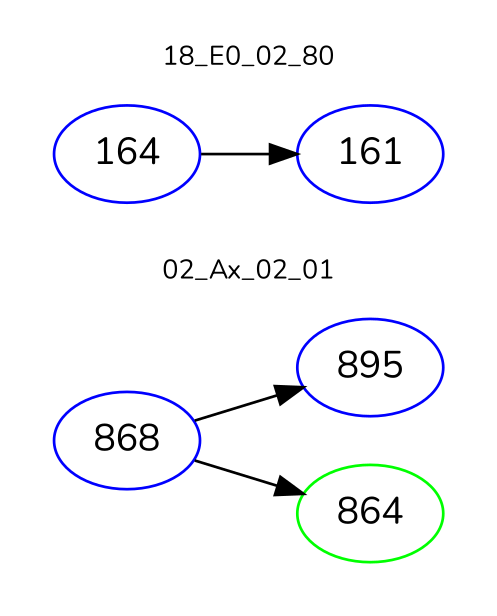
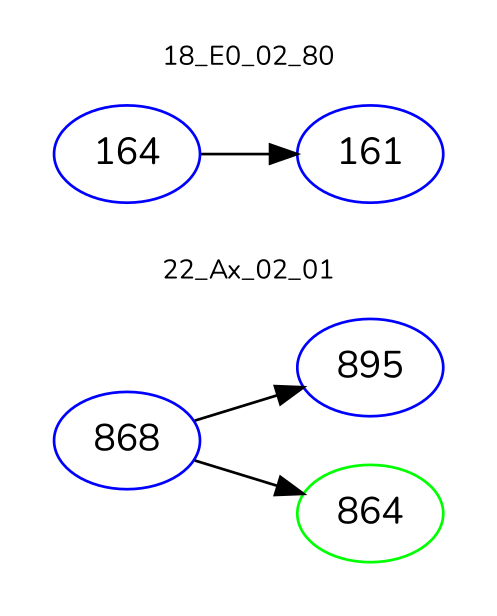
cluster "02_Ax_02_01": label "02_Ax_02_01" -> "22_Ax_02_01"
